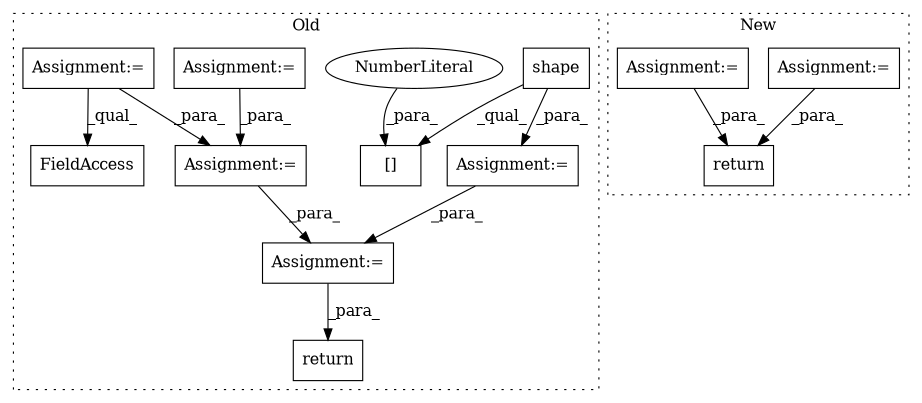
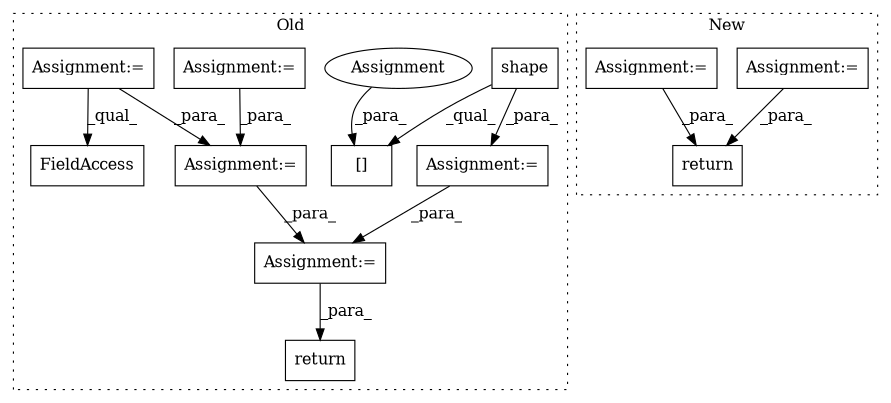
node "NumberLiteral": label "NumberLiteral" -> "Assignment"
